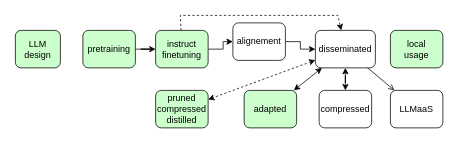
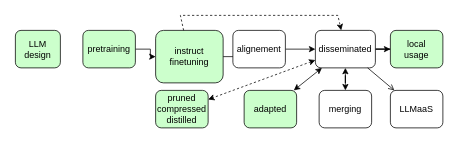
node "alignement": moved (259, 42) -> (259, 49)
node "instruct finetuning": size 53x38 -> 68x53
edge "disseminated" -> "local usage": added
node "compressed": label "compressed" -> "merging"
